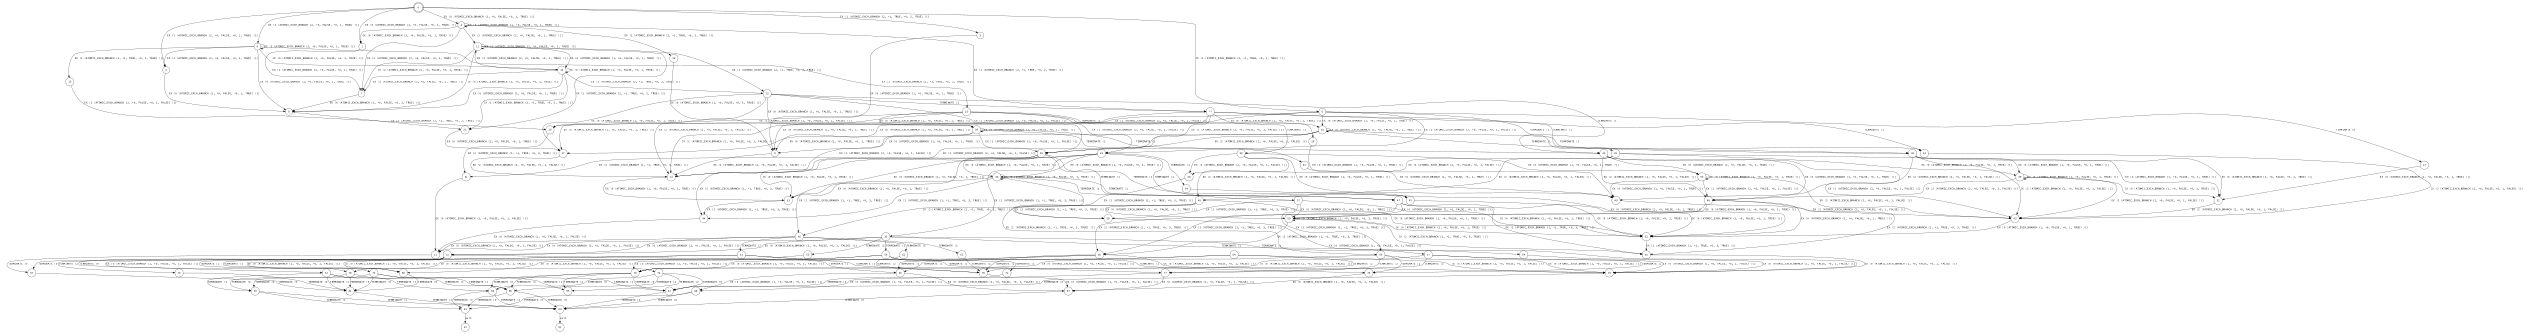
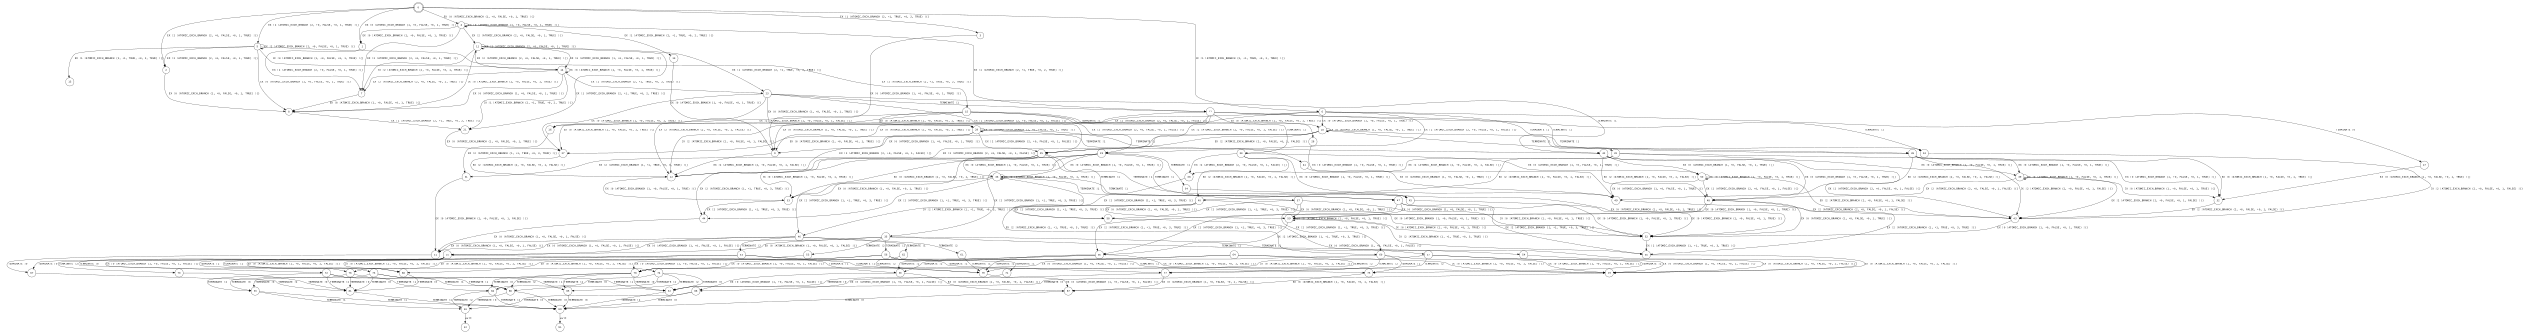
edge "13" -> "16": removed, label "EX !2 !ATOMIC_EXCH_BRANCH (2, +0, FALSE, +0, 1, FALSE) !{}"
edge "85" -> "89": added, label "TERMINATE !0"
